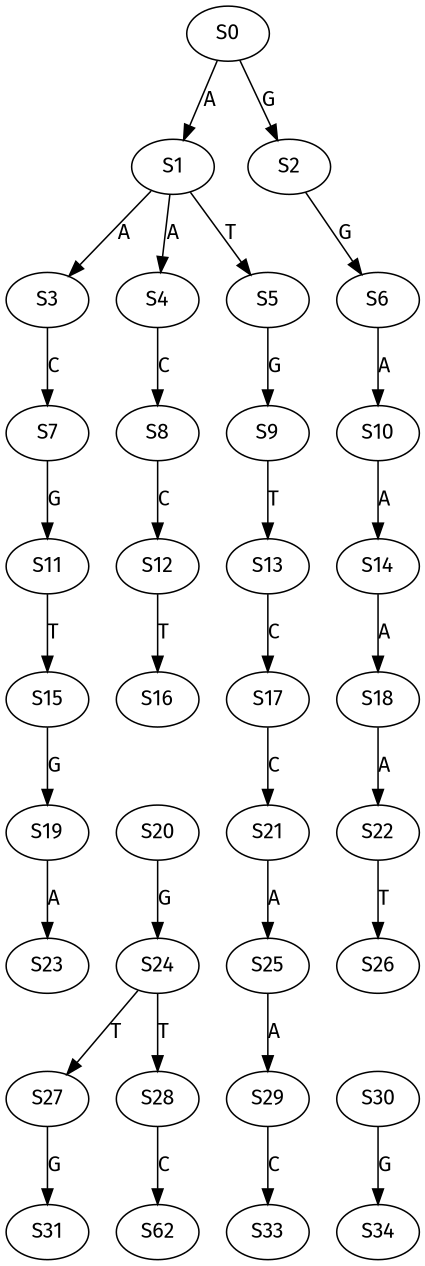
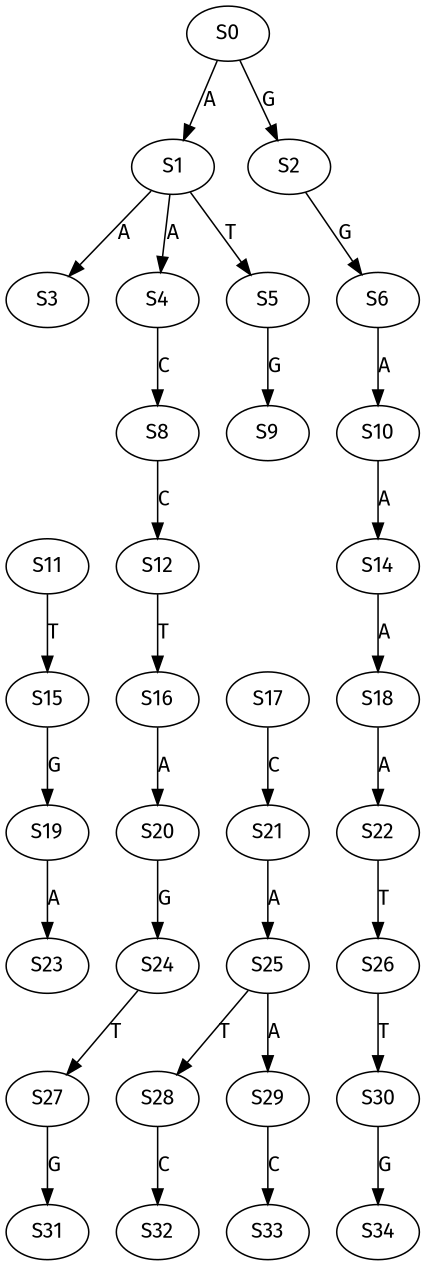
node "S7": removed
node "S13": removed
edge "S16" -> "S20": added, label "A"
edge "S24" -> "S28": now "S25" -> "S28"
edge "S26" -> "S30": added, label "T"
node "S62": label "S62" -> "S32"
